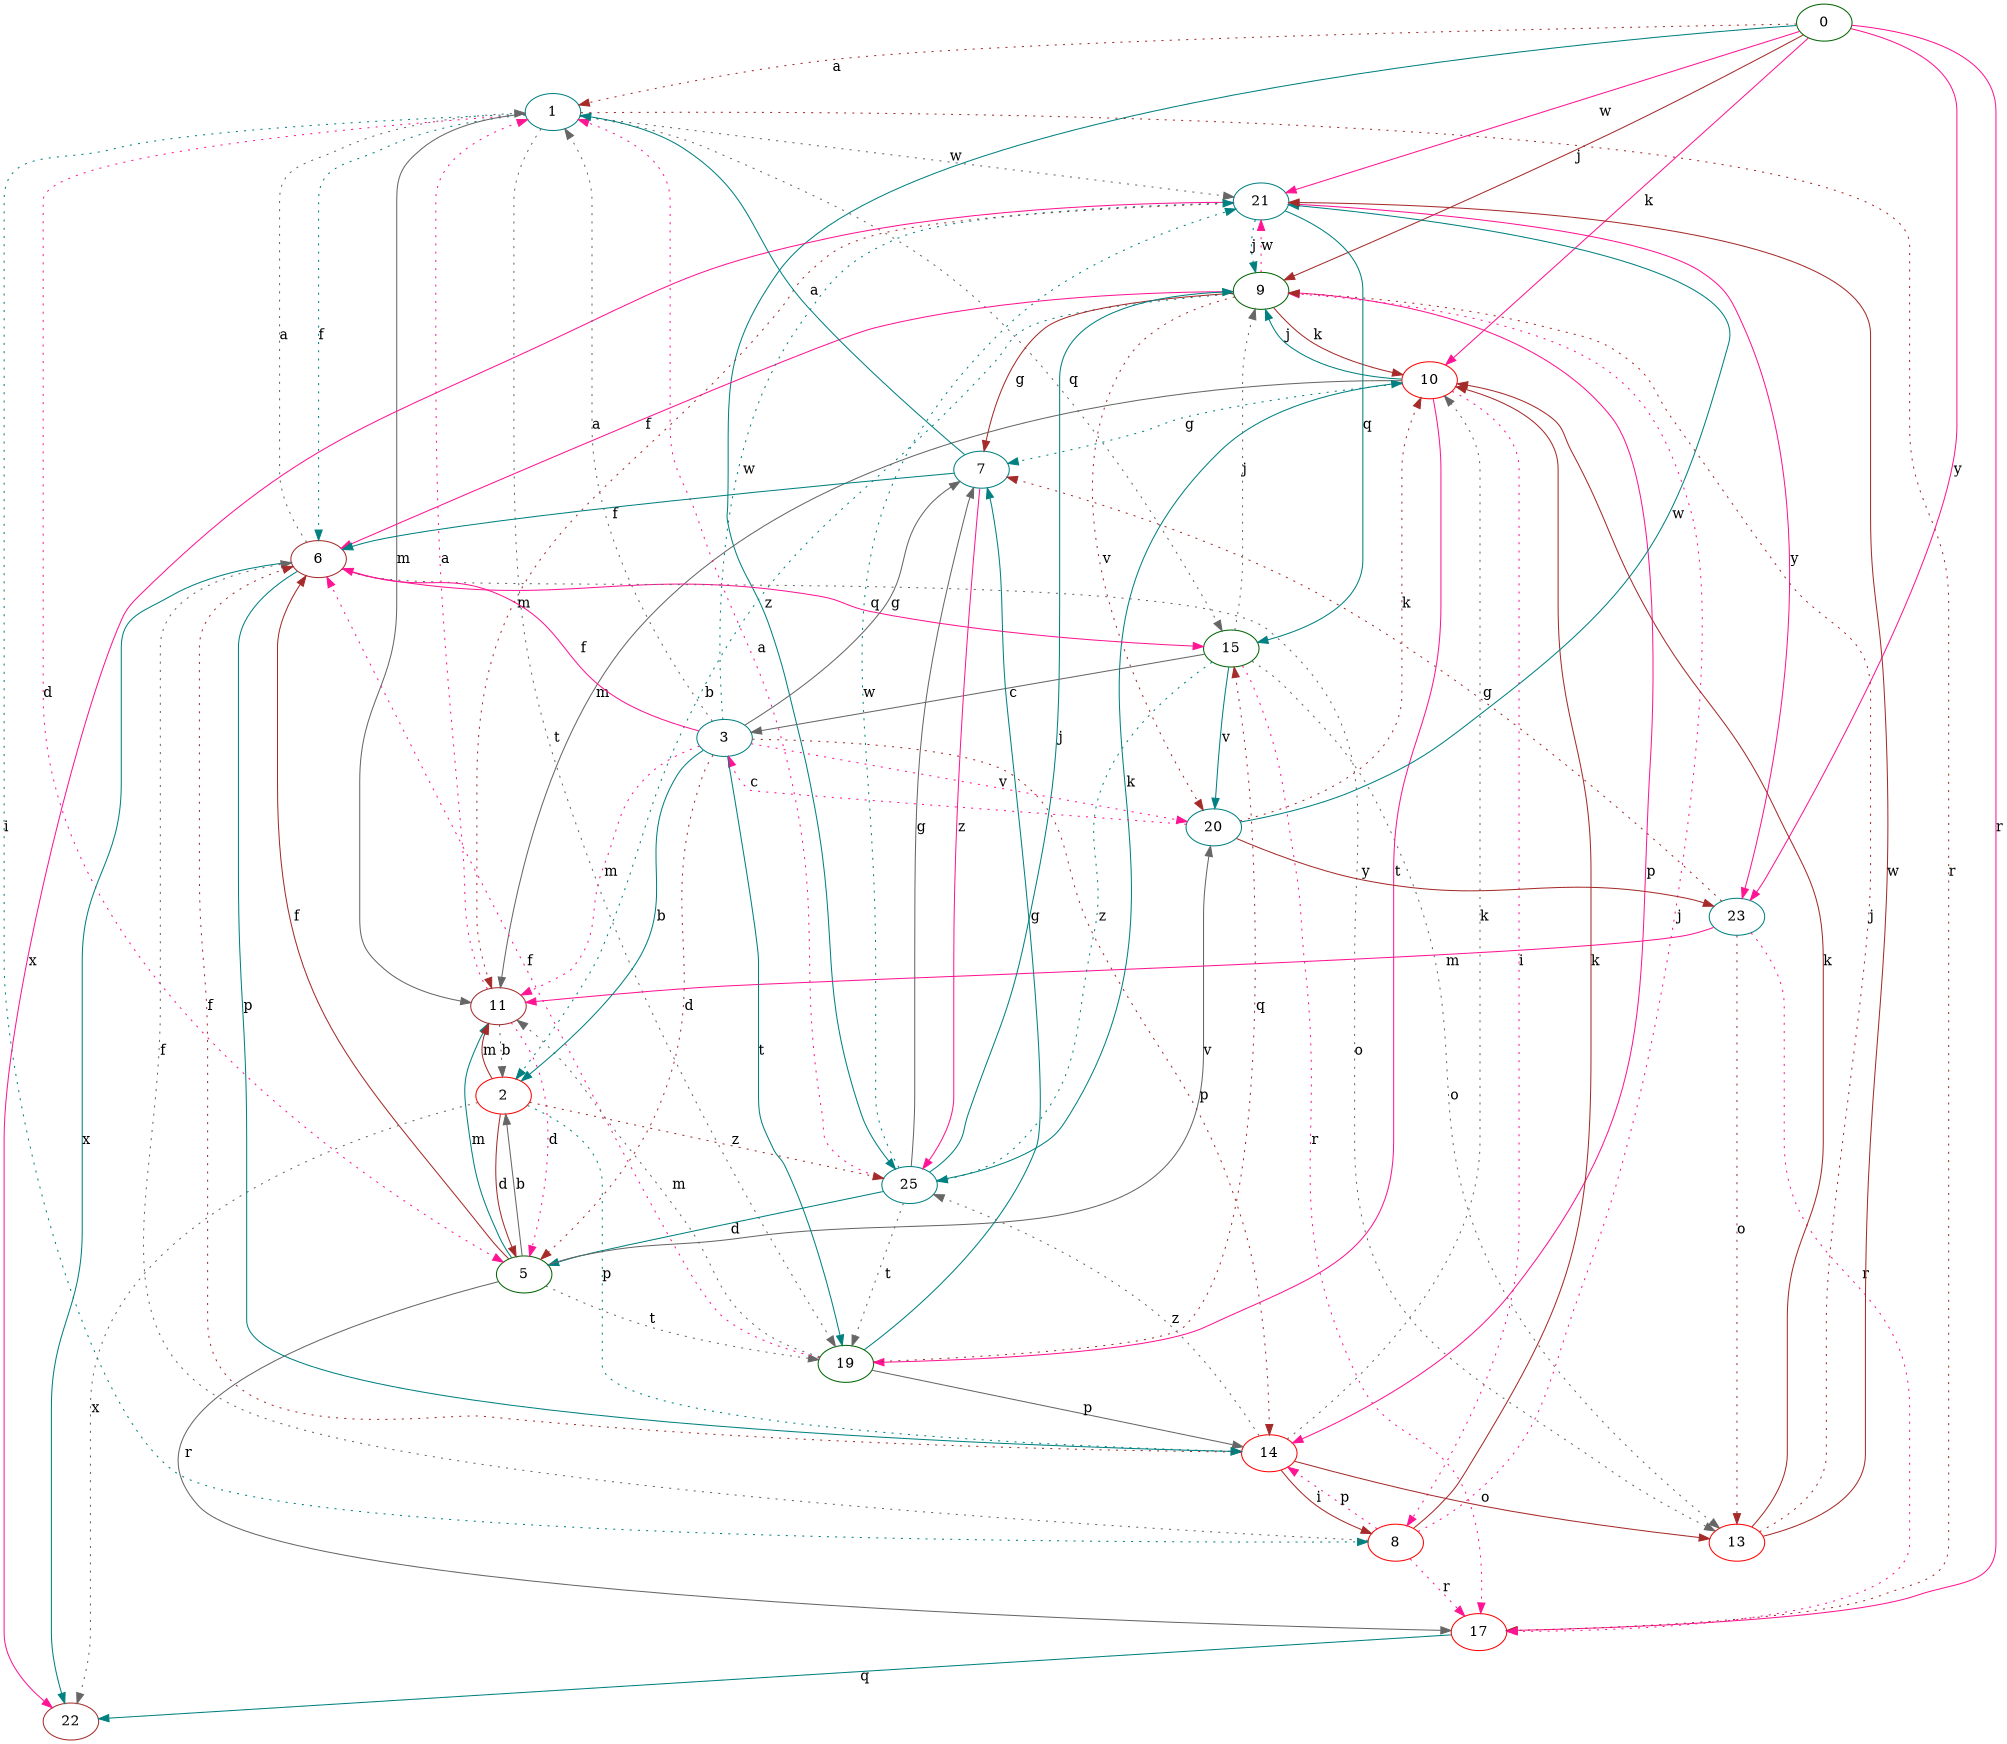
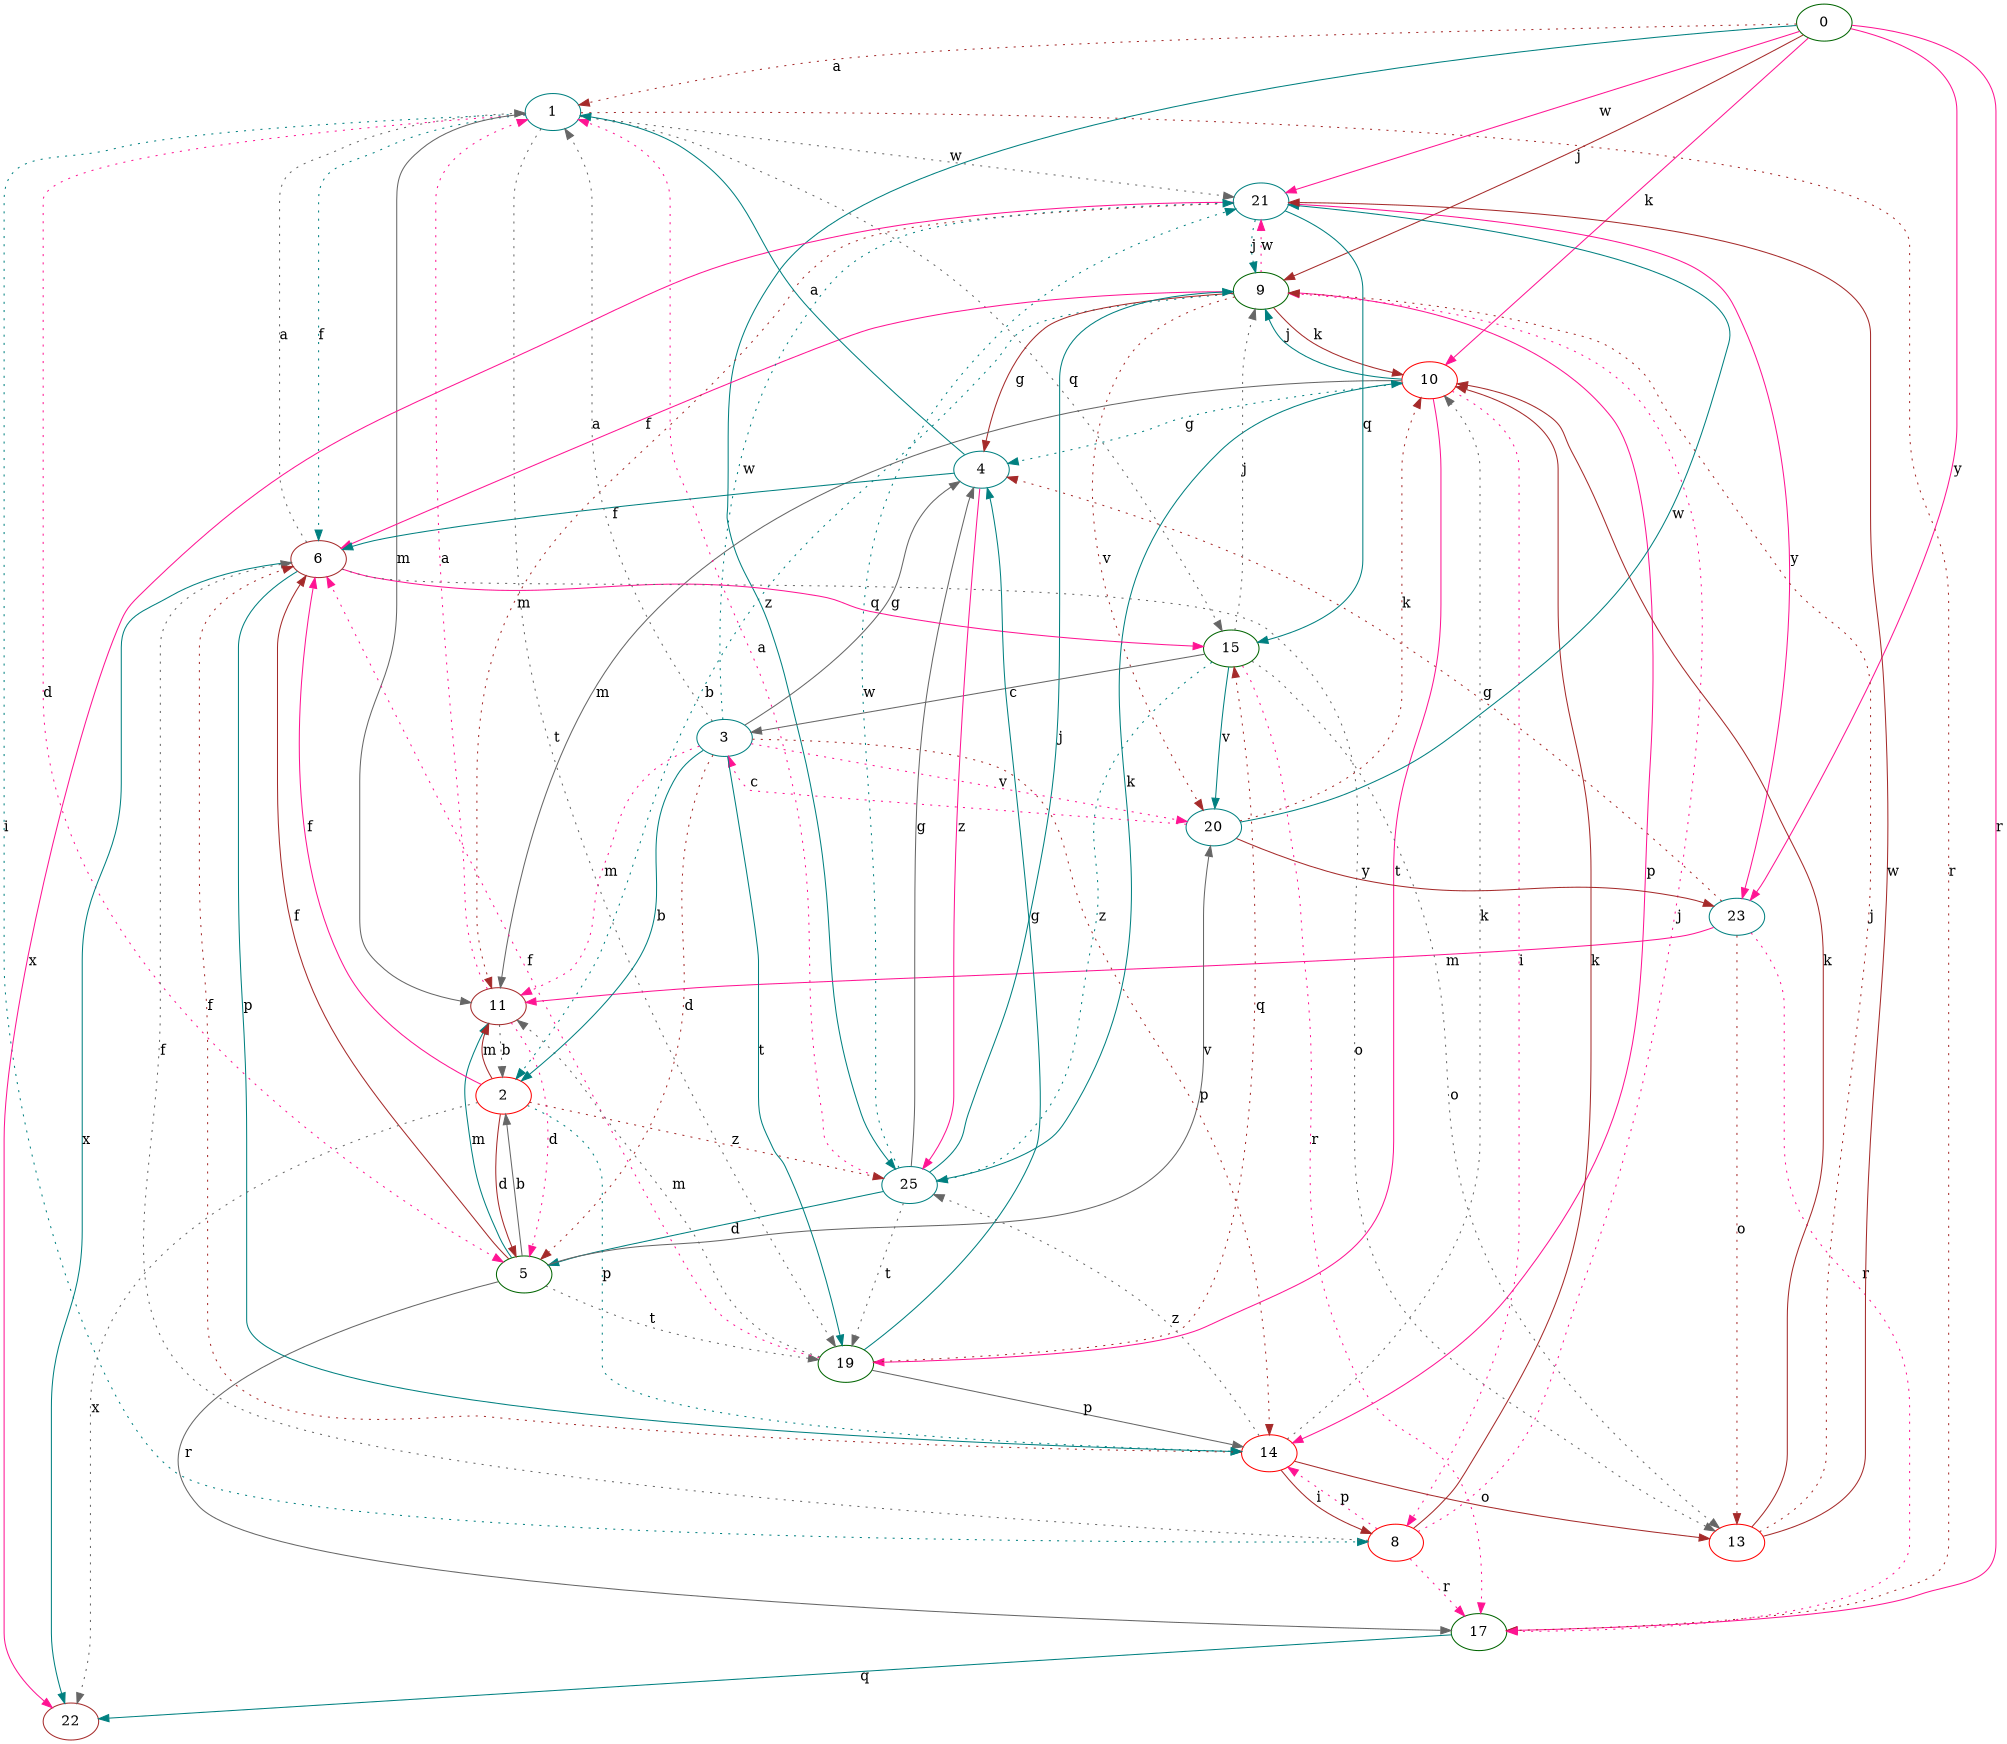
node "7": label "7" -> "4"
edge "3" -> "6": now "2" -> "6"
node "17": color red -> darkgreen
